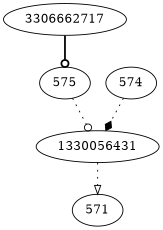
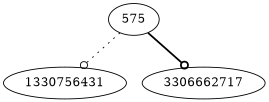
edge "3306662717" -> "575": reversed
node "574": removed
node "1330056431": label "1330056431" -> "1330756431"
node "571": removed
